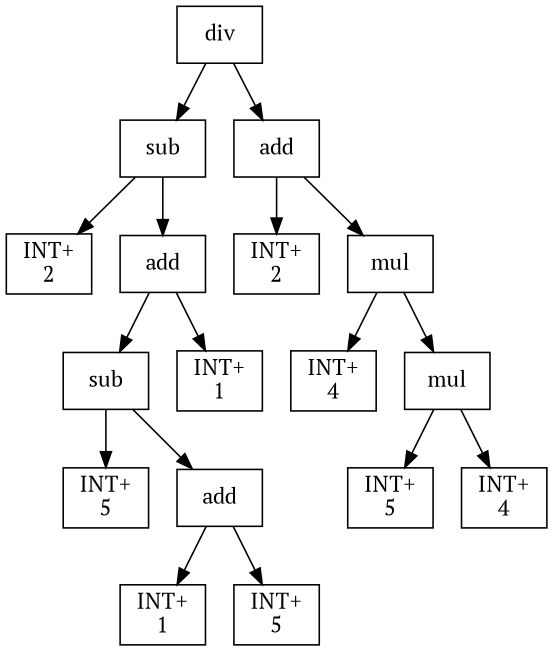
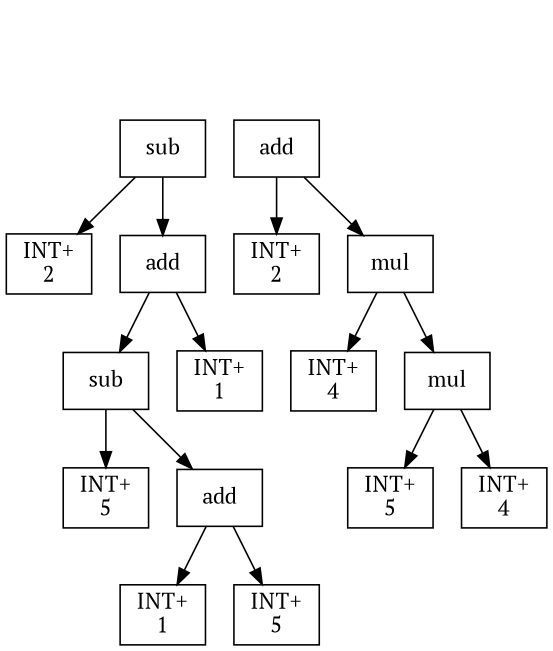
node "div": removed
